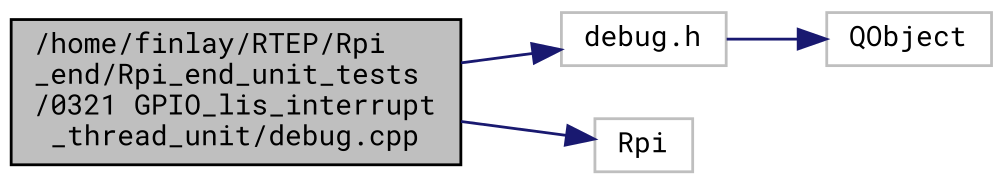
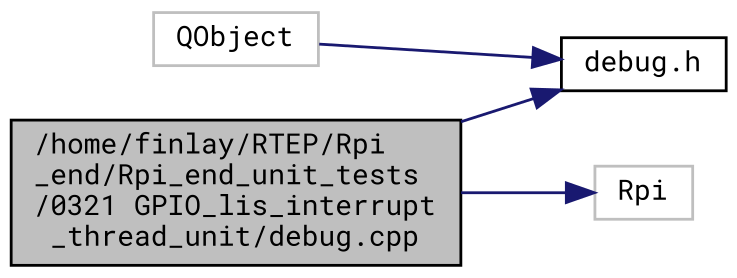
node "debug.h": color grey75 -> black
edge "debug.h" -> "QObject": reversed
